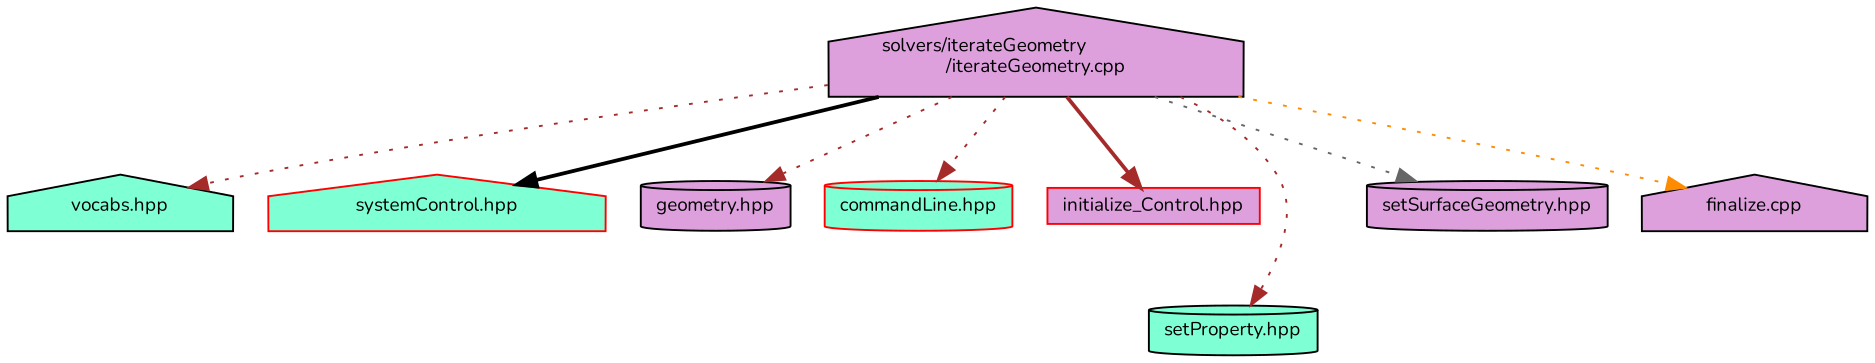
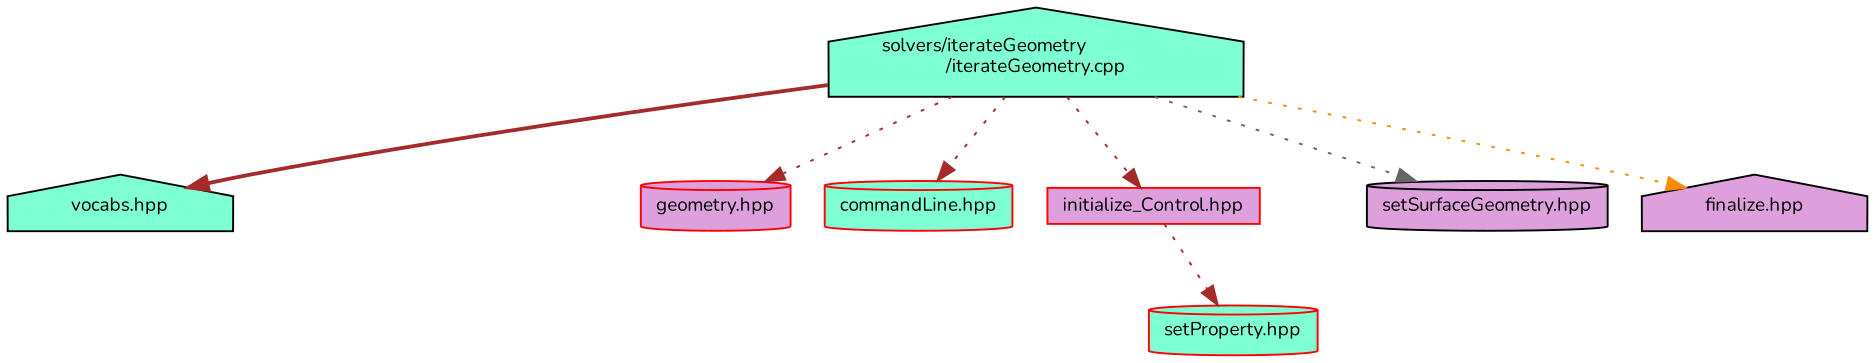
node "solvers/iterateGeometry /iterateGeometry.cpp": fillcolor plum -> aquamarine
edge "solvers/iterateGeometry /iterateGeometry.cpp" -> "vocabs.hpp": style dotted -> bold
edge "solvers/iterateGeometry /iterateGeometry.cpp" -> "initialize_Control.hpp": style bold -> dotted
edge "solvers/iterateGeometry /iterateGeometry.cpp" -> "setProperty.hpp": now "initialize_Control.hpp" -> "setProperty.hpp"
node "systemControl.hpp": removed
node "geometry.hpp": color black -> red
node "finalize.cpp": label "finalize.cpp" -> "finalize.hpp"
node "setProperty.hpp": color black -> red
